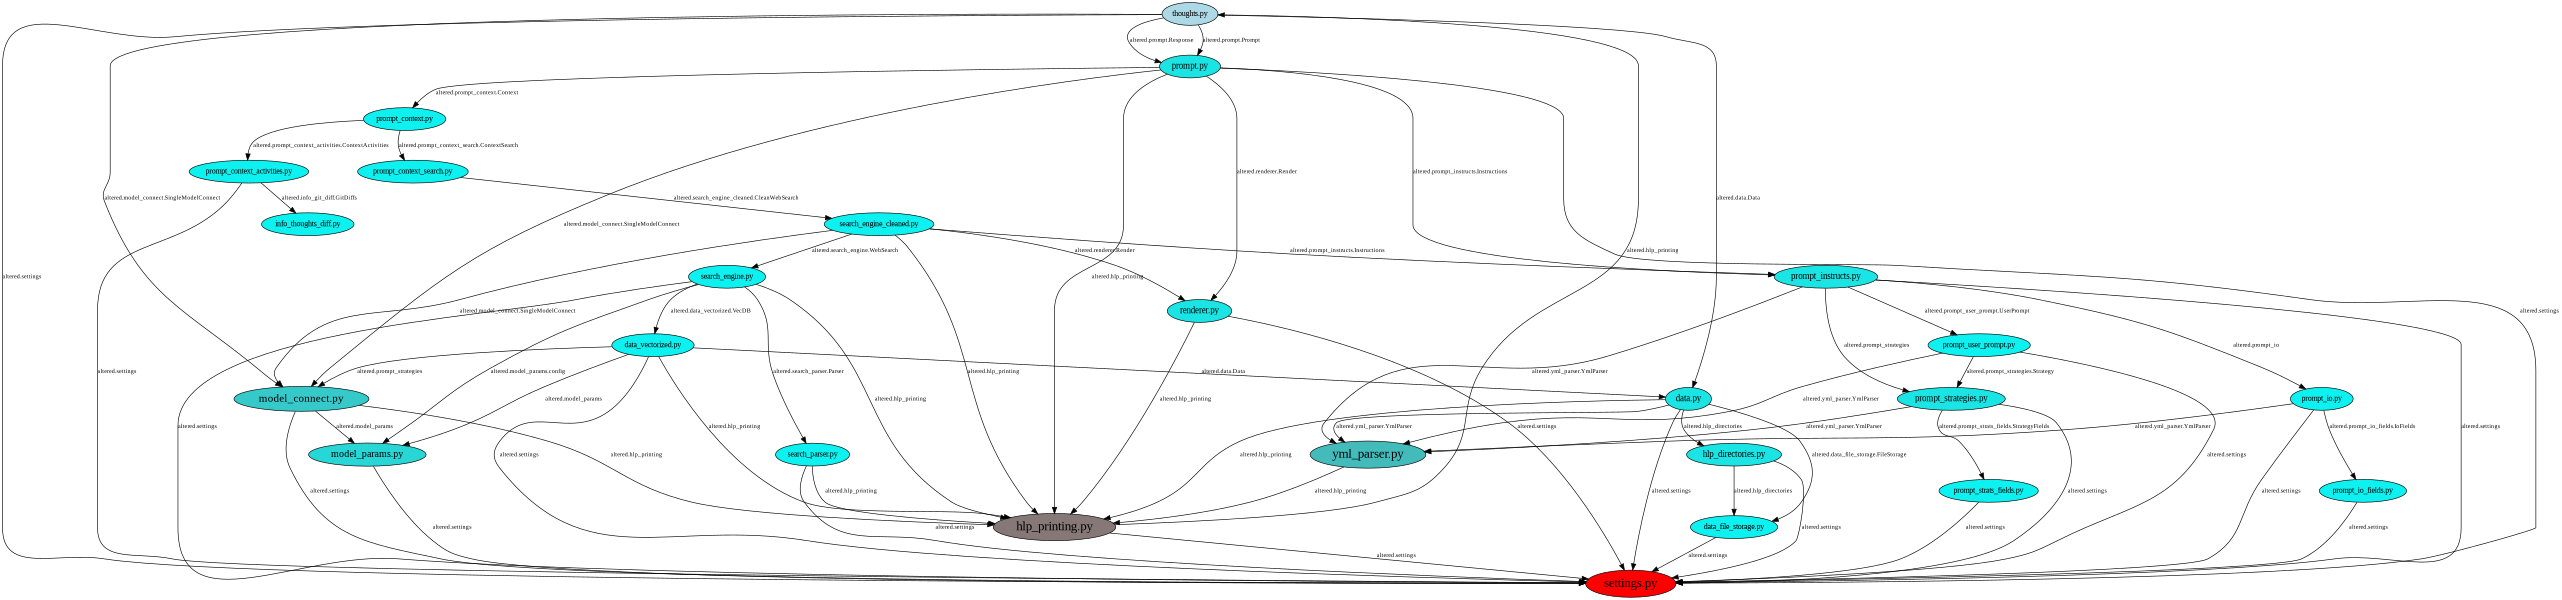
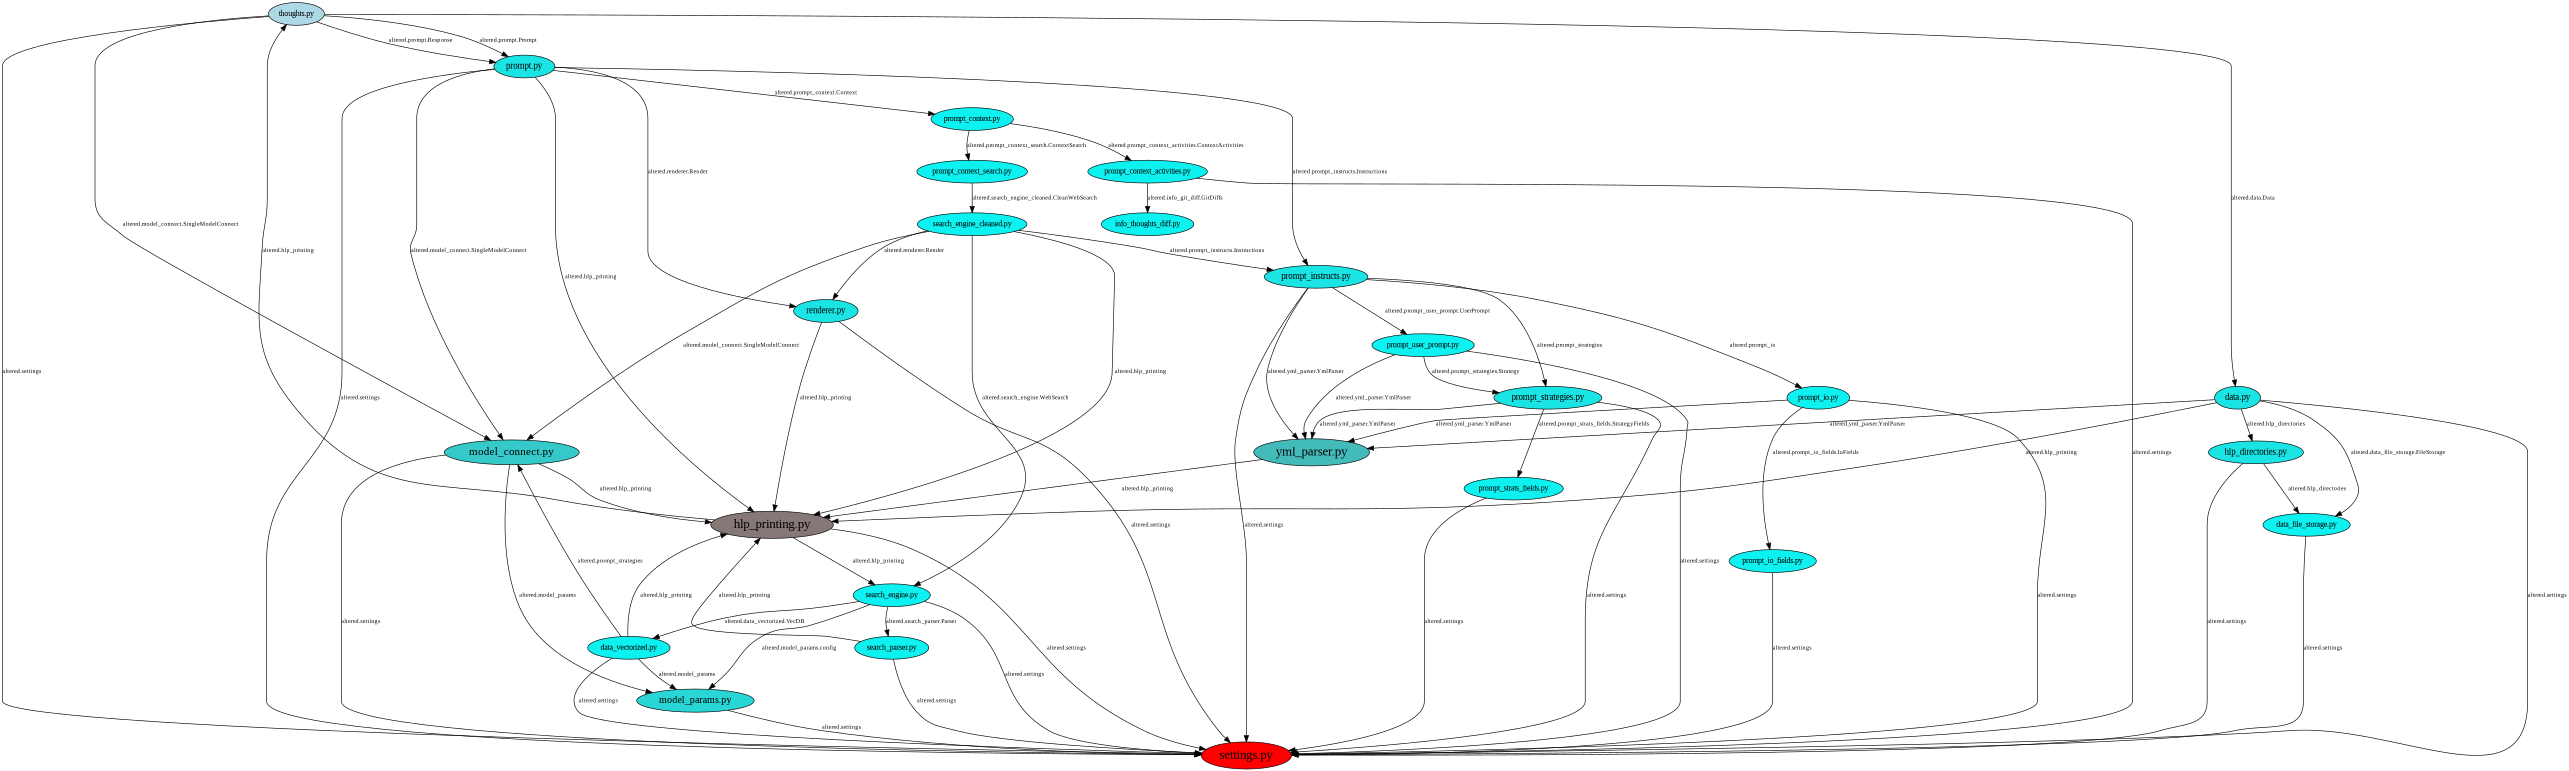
edge "data_vectorized.py" -> "data.py": removed, label "altered.data.Data"
edge "search_engine.py" -> "hlp_printing.py": reversed
